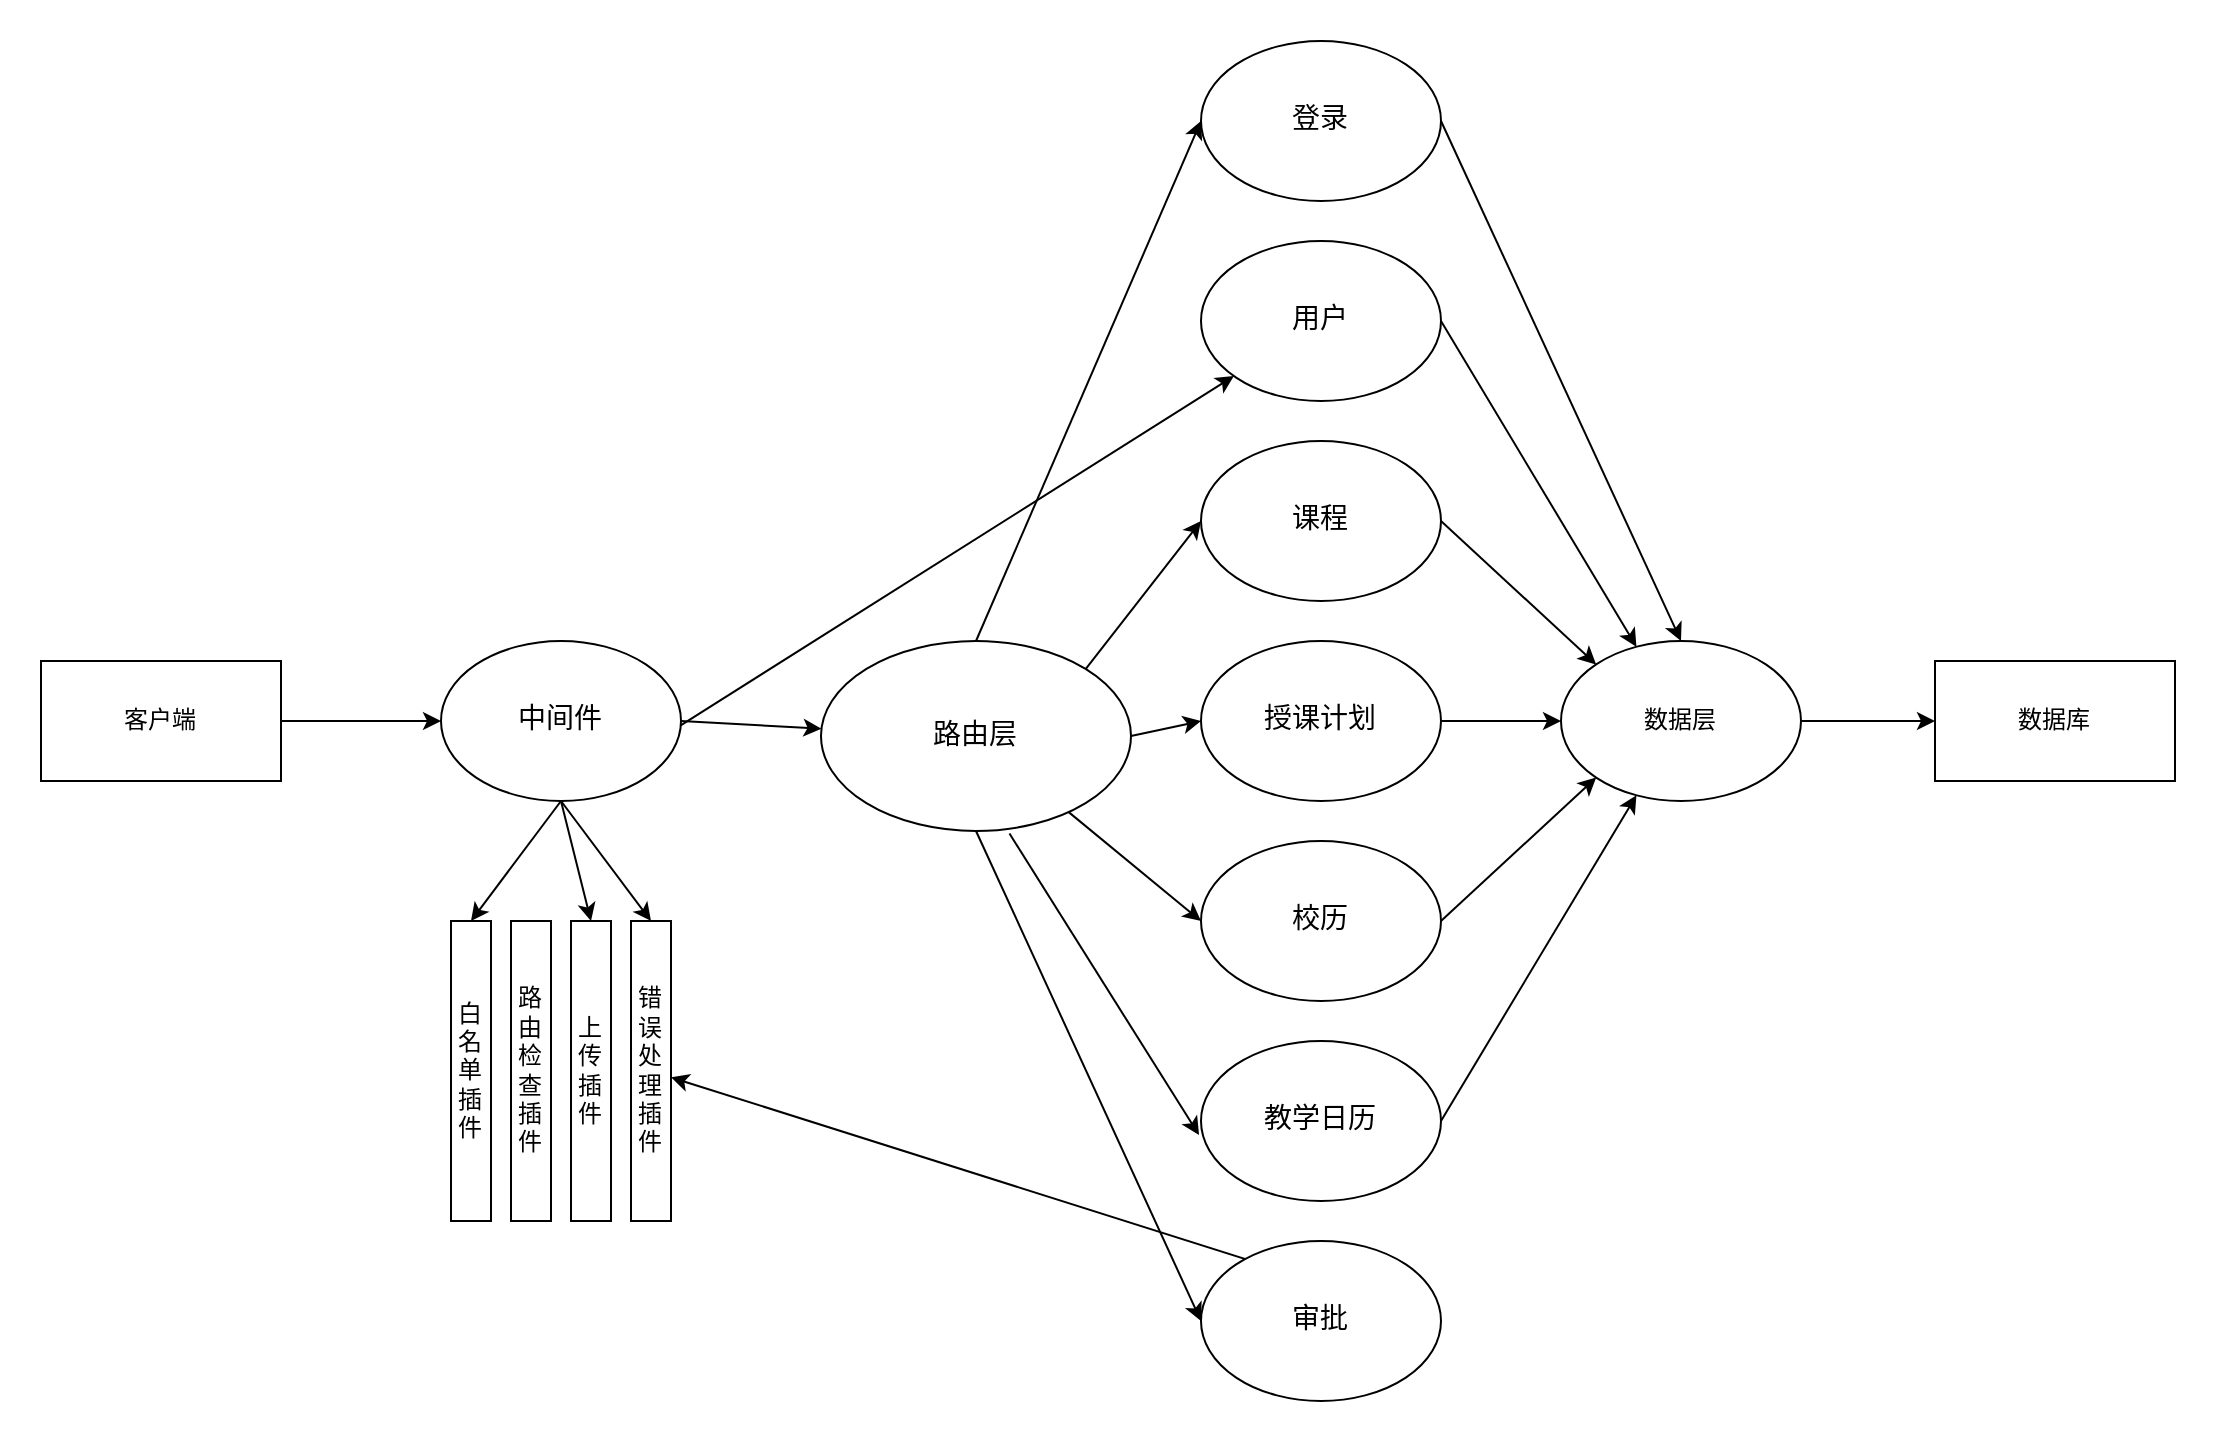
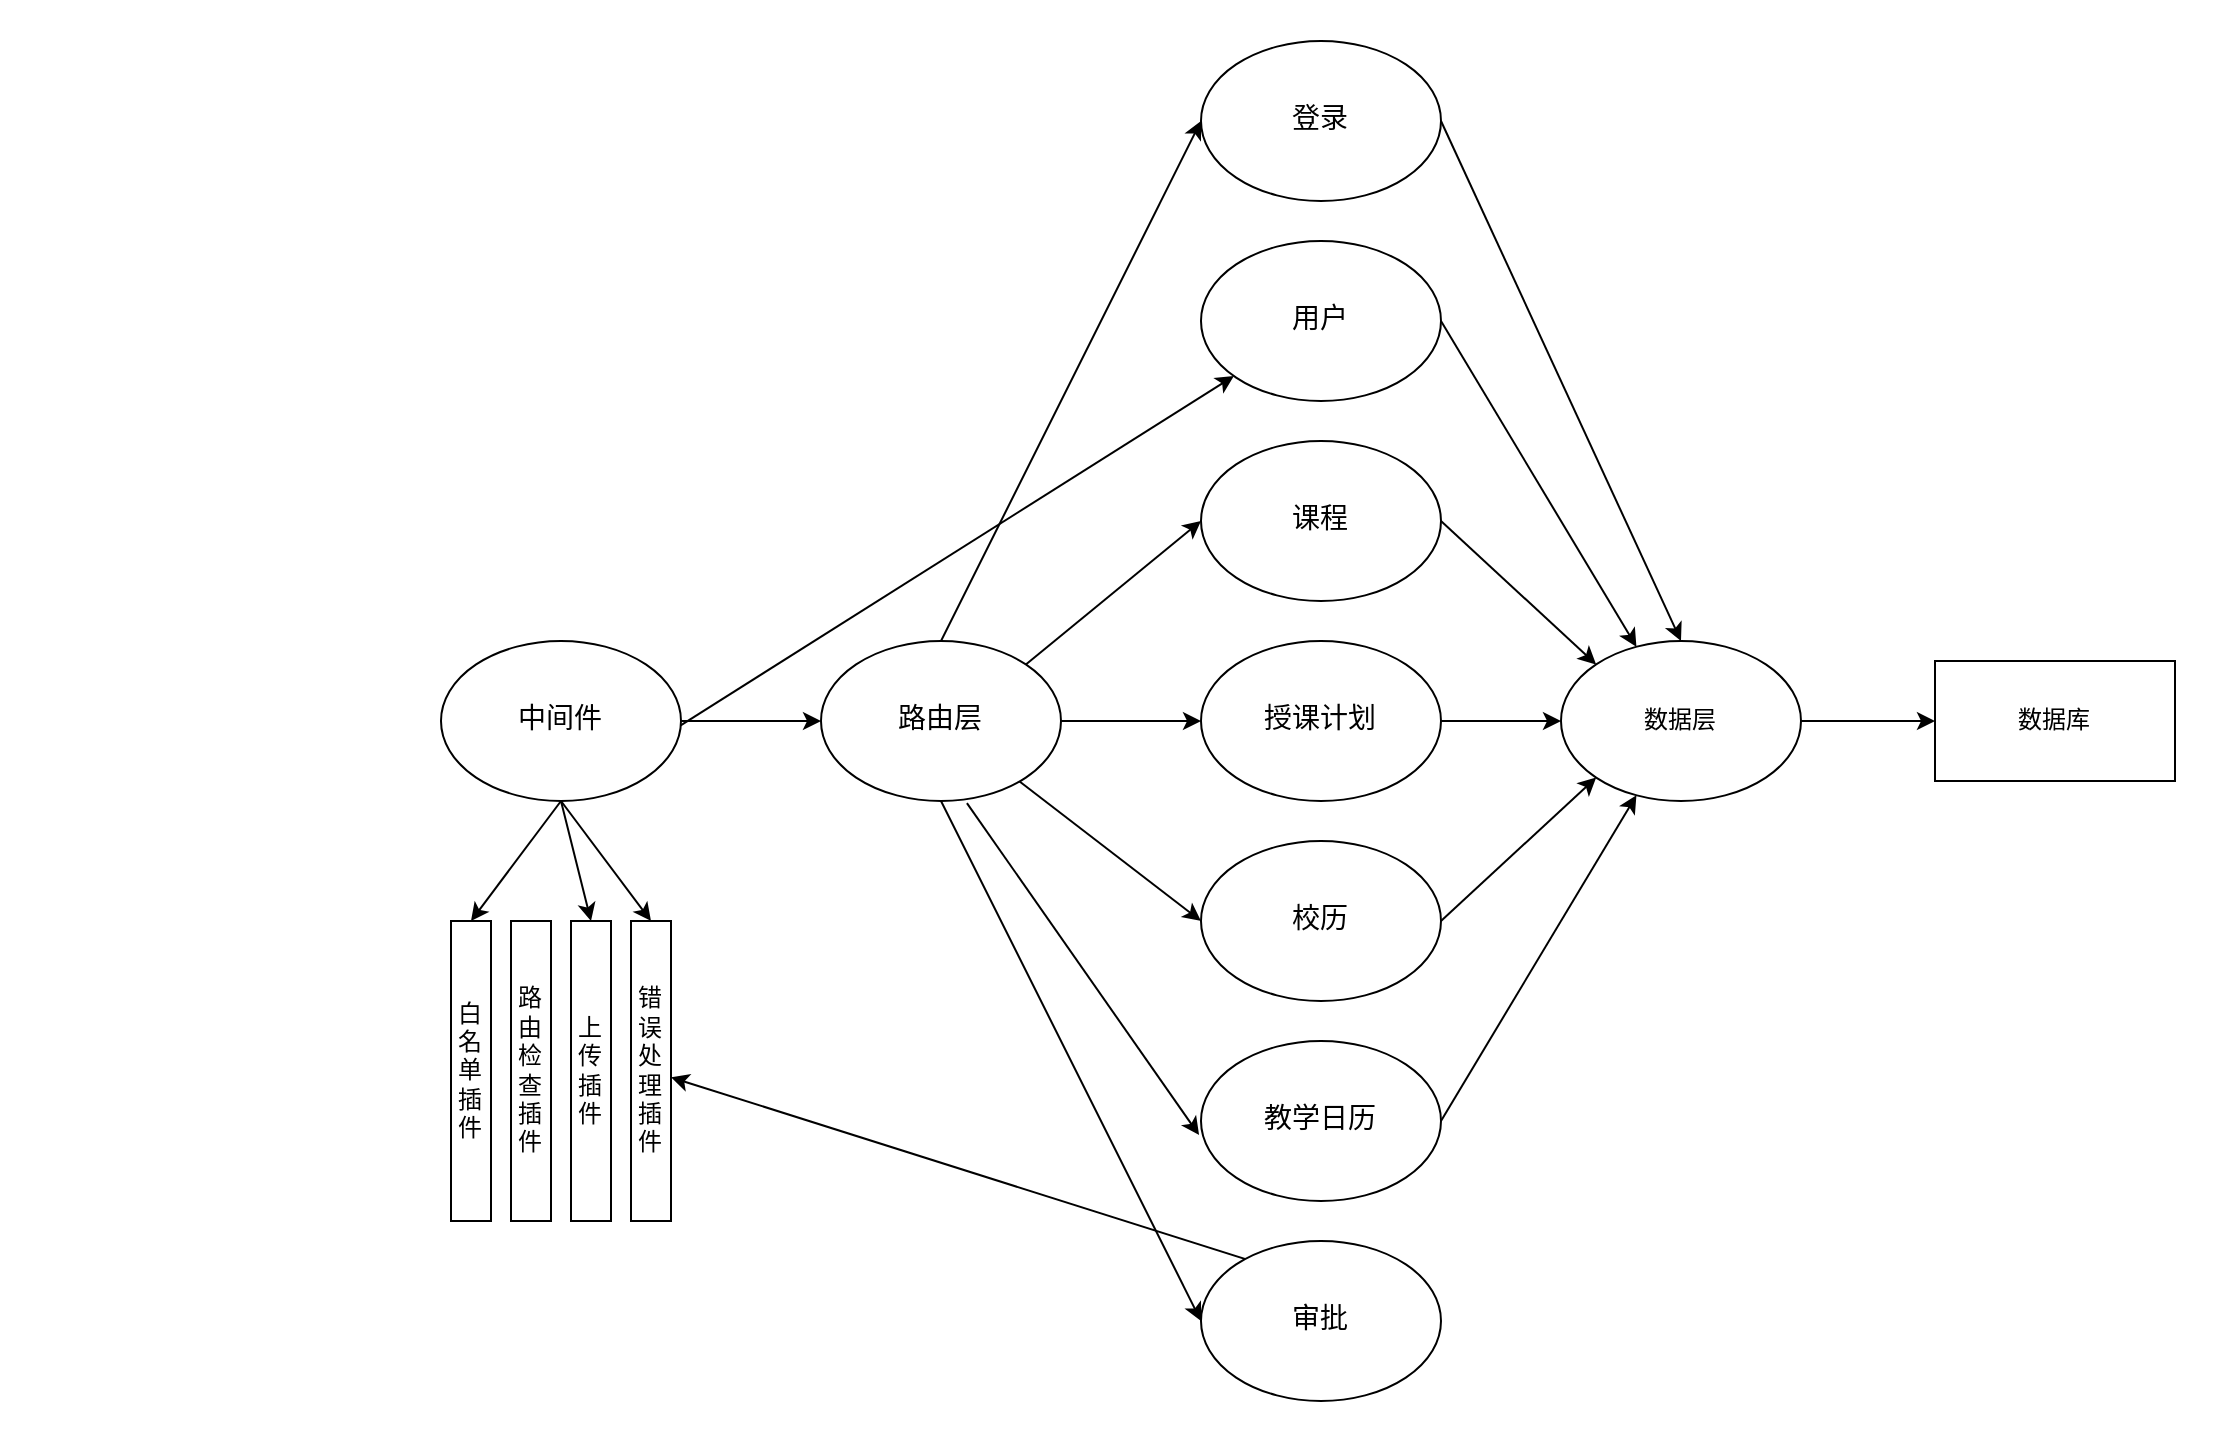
node "客户端": removed
edge "客户端" -> "中间件": removed
node "路由层": size 310x190 -> 240x160
